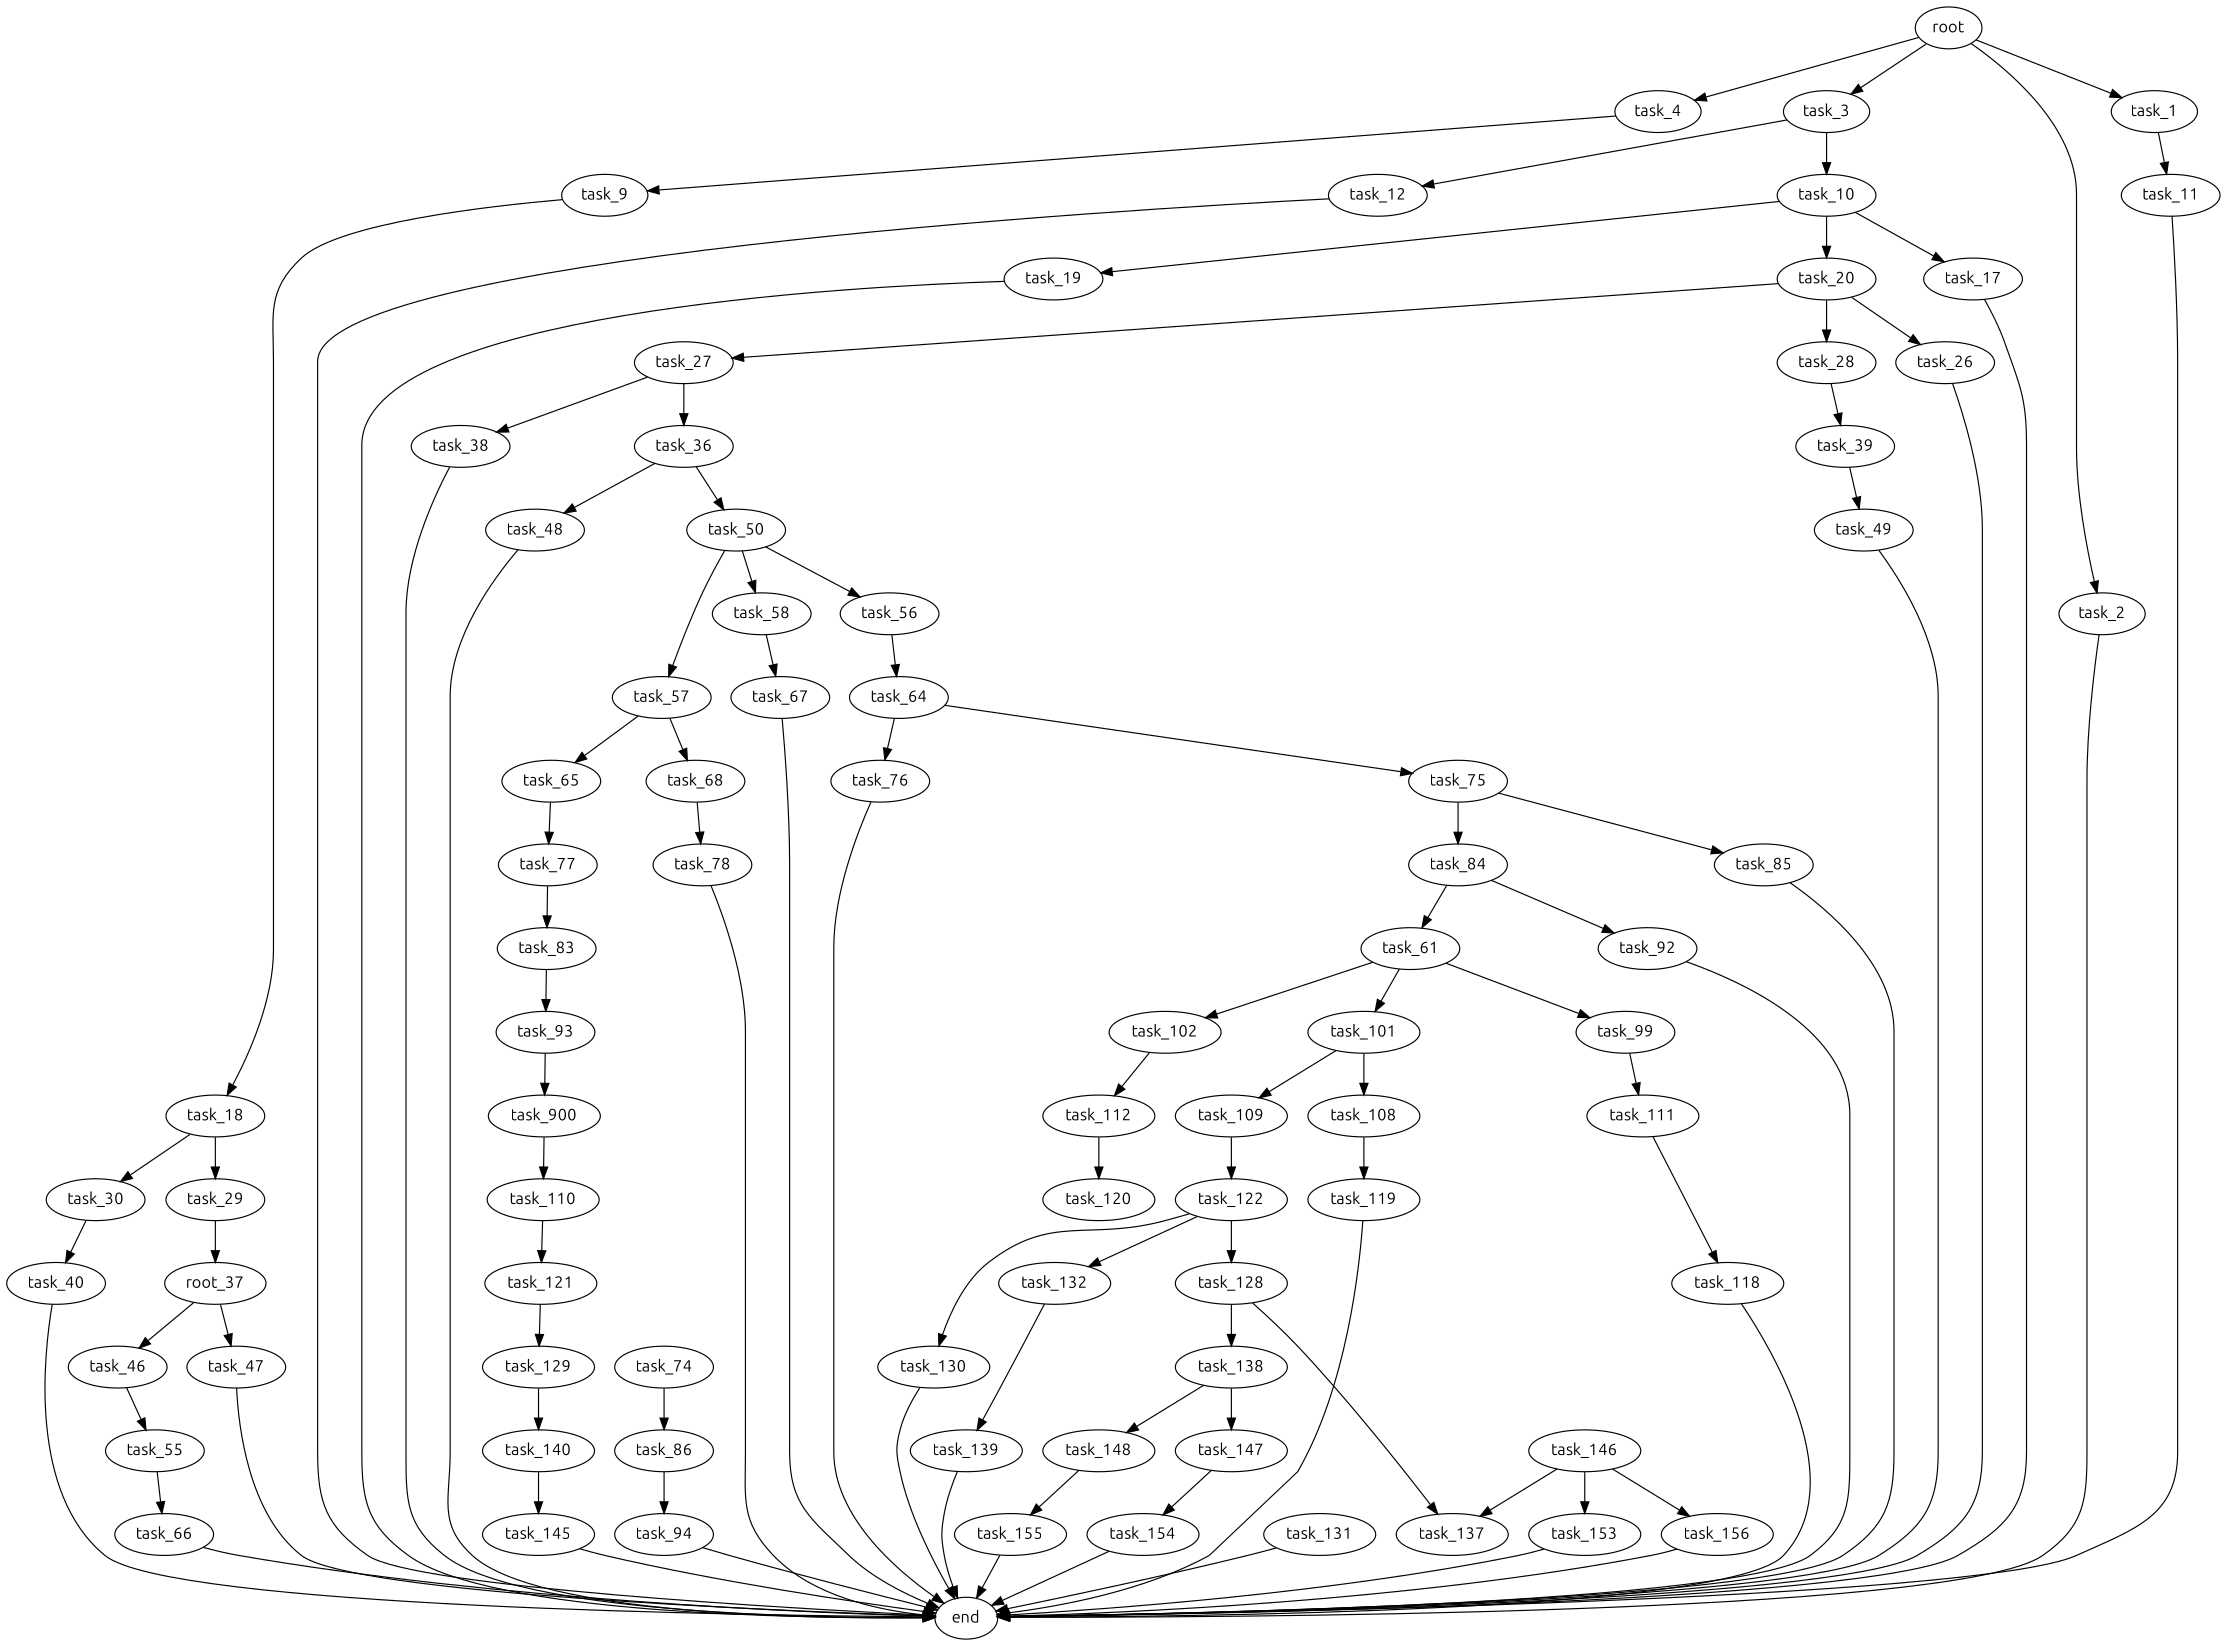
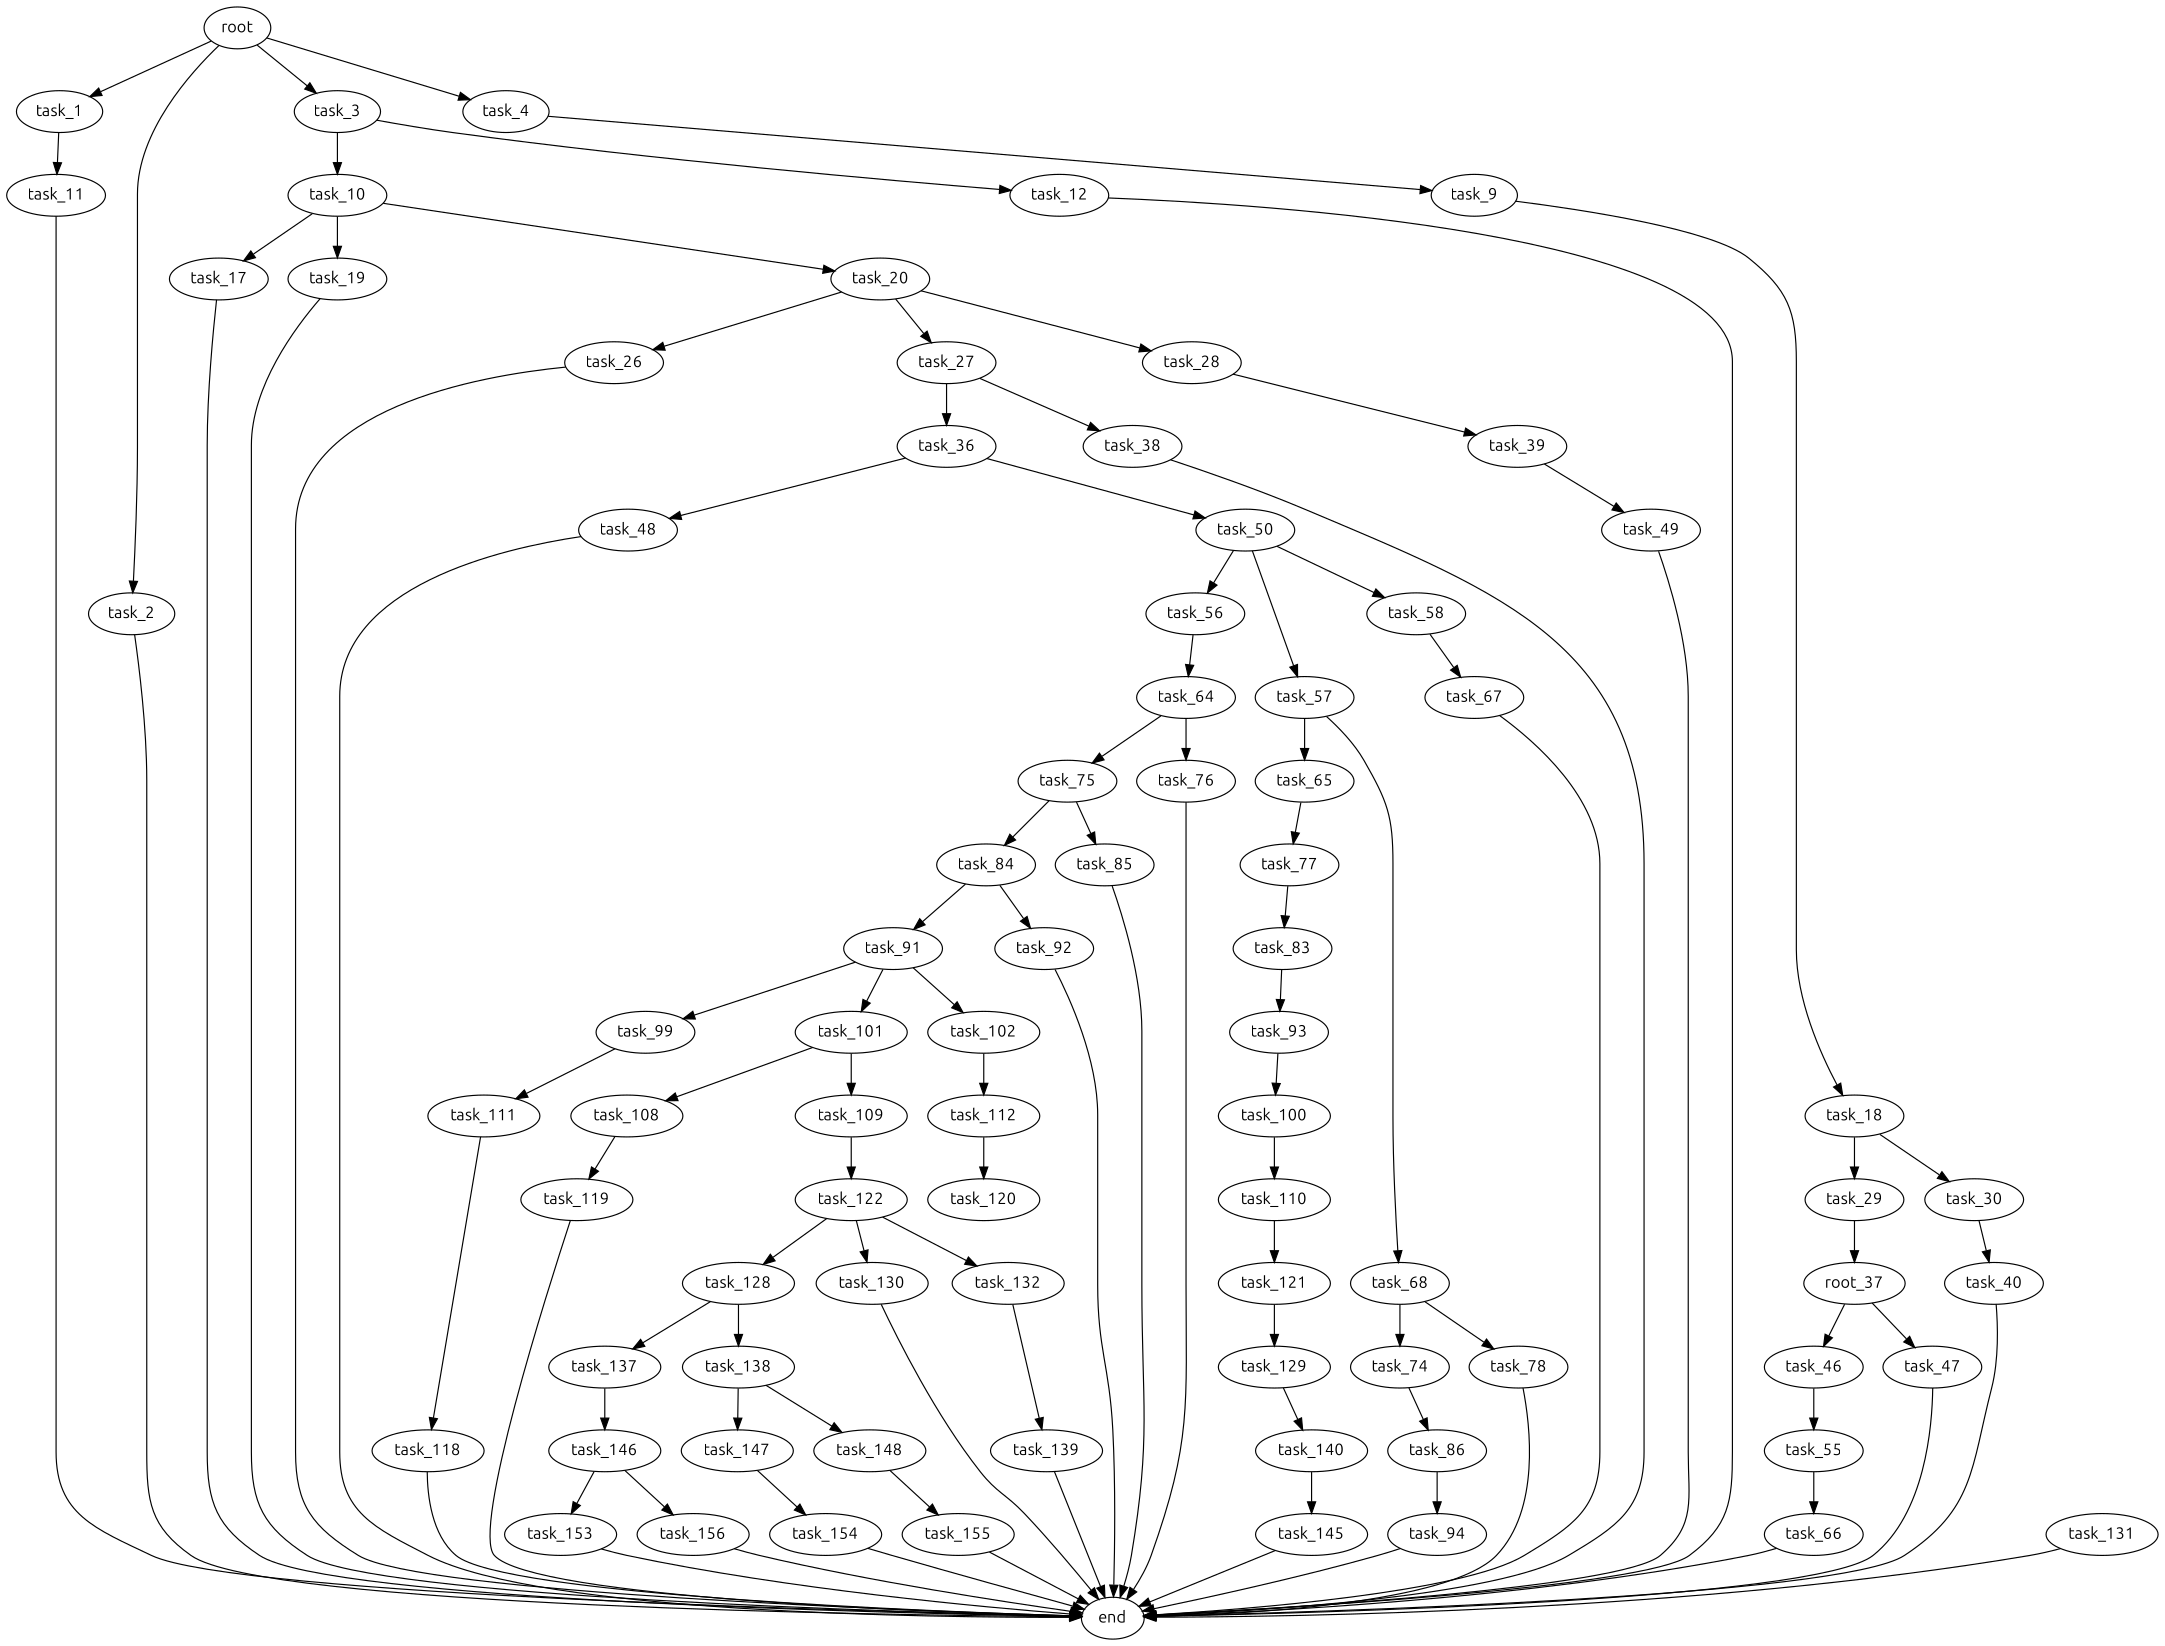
node "task_61": label "task_61" -> "task_91"
node "task_900": label "task_900" -> "task_100"
edge "task_68" -> "task_74": added
edge "task_146" -> "task_137": reversed
